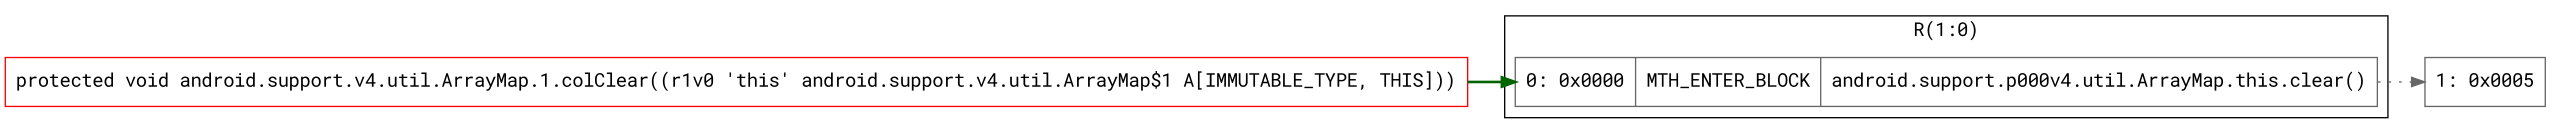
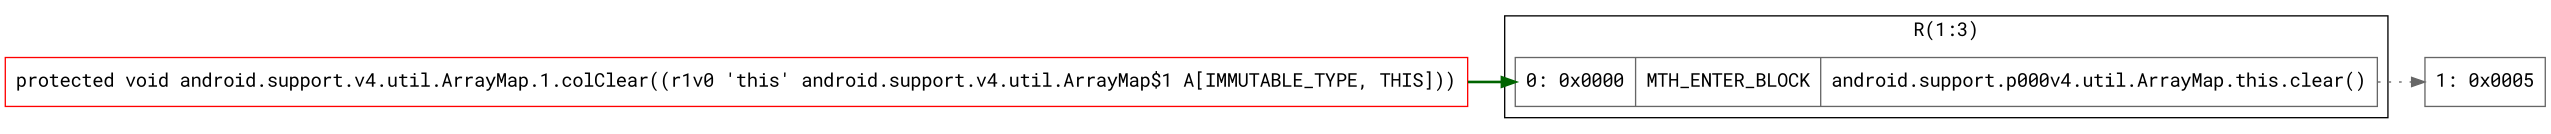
cluster "R(1:0)": label "R(1:0)" -> "R(1:3)"
